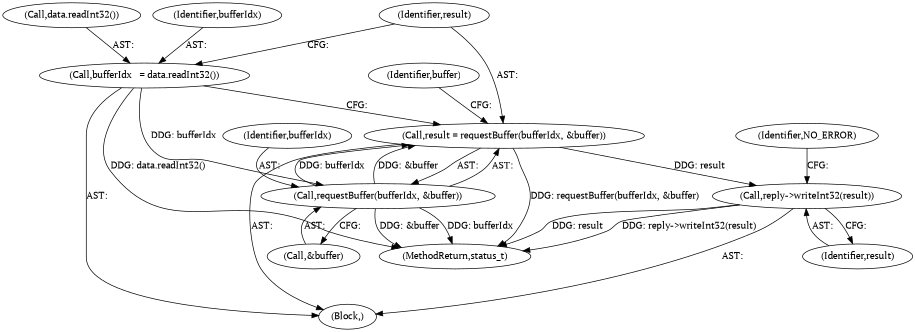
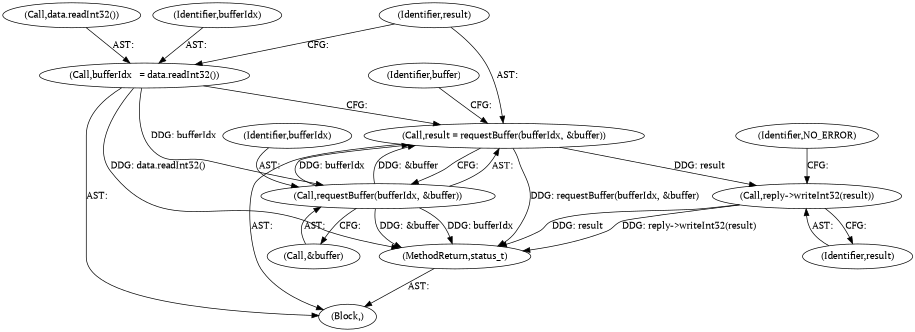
edge "(Call,result = requestBuffer(bufferIdx, &buffer))" -> "(Call,requestBuffer(bufferIdx, &buffer))": label "AST: " -> "CFG: "
edge "(Call,reply->writeInt32(result))" -> "(Block,)": now "(MethodReturn,status_t)" -> "(Block,)"
